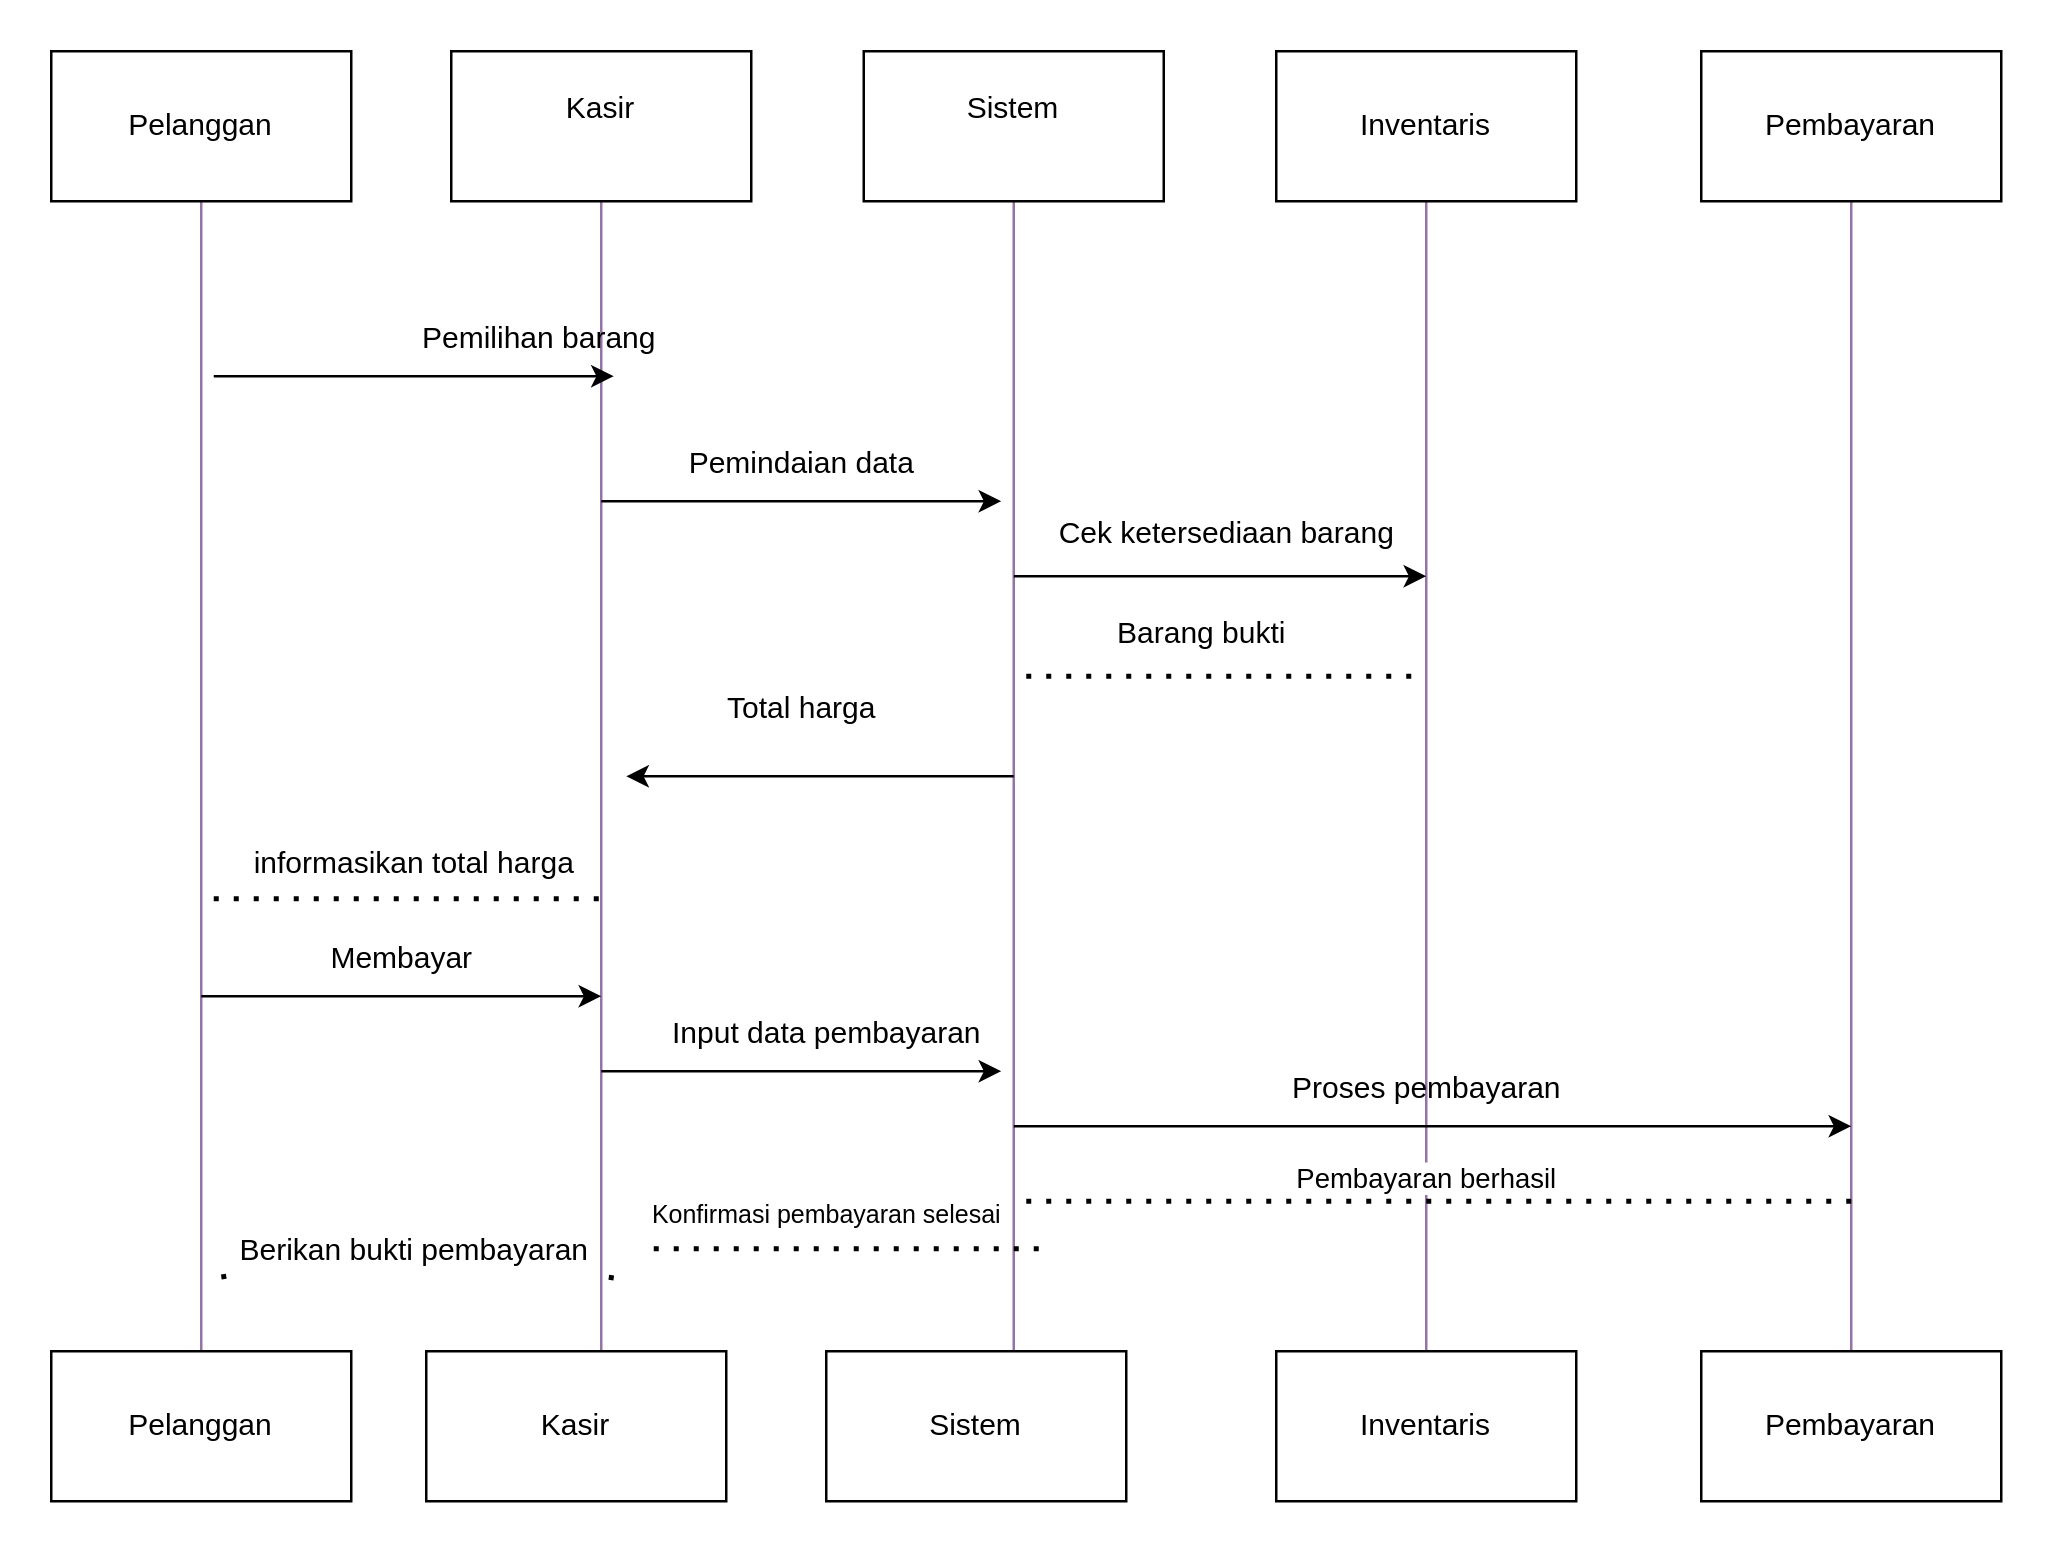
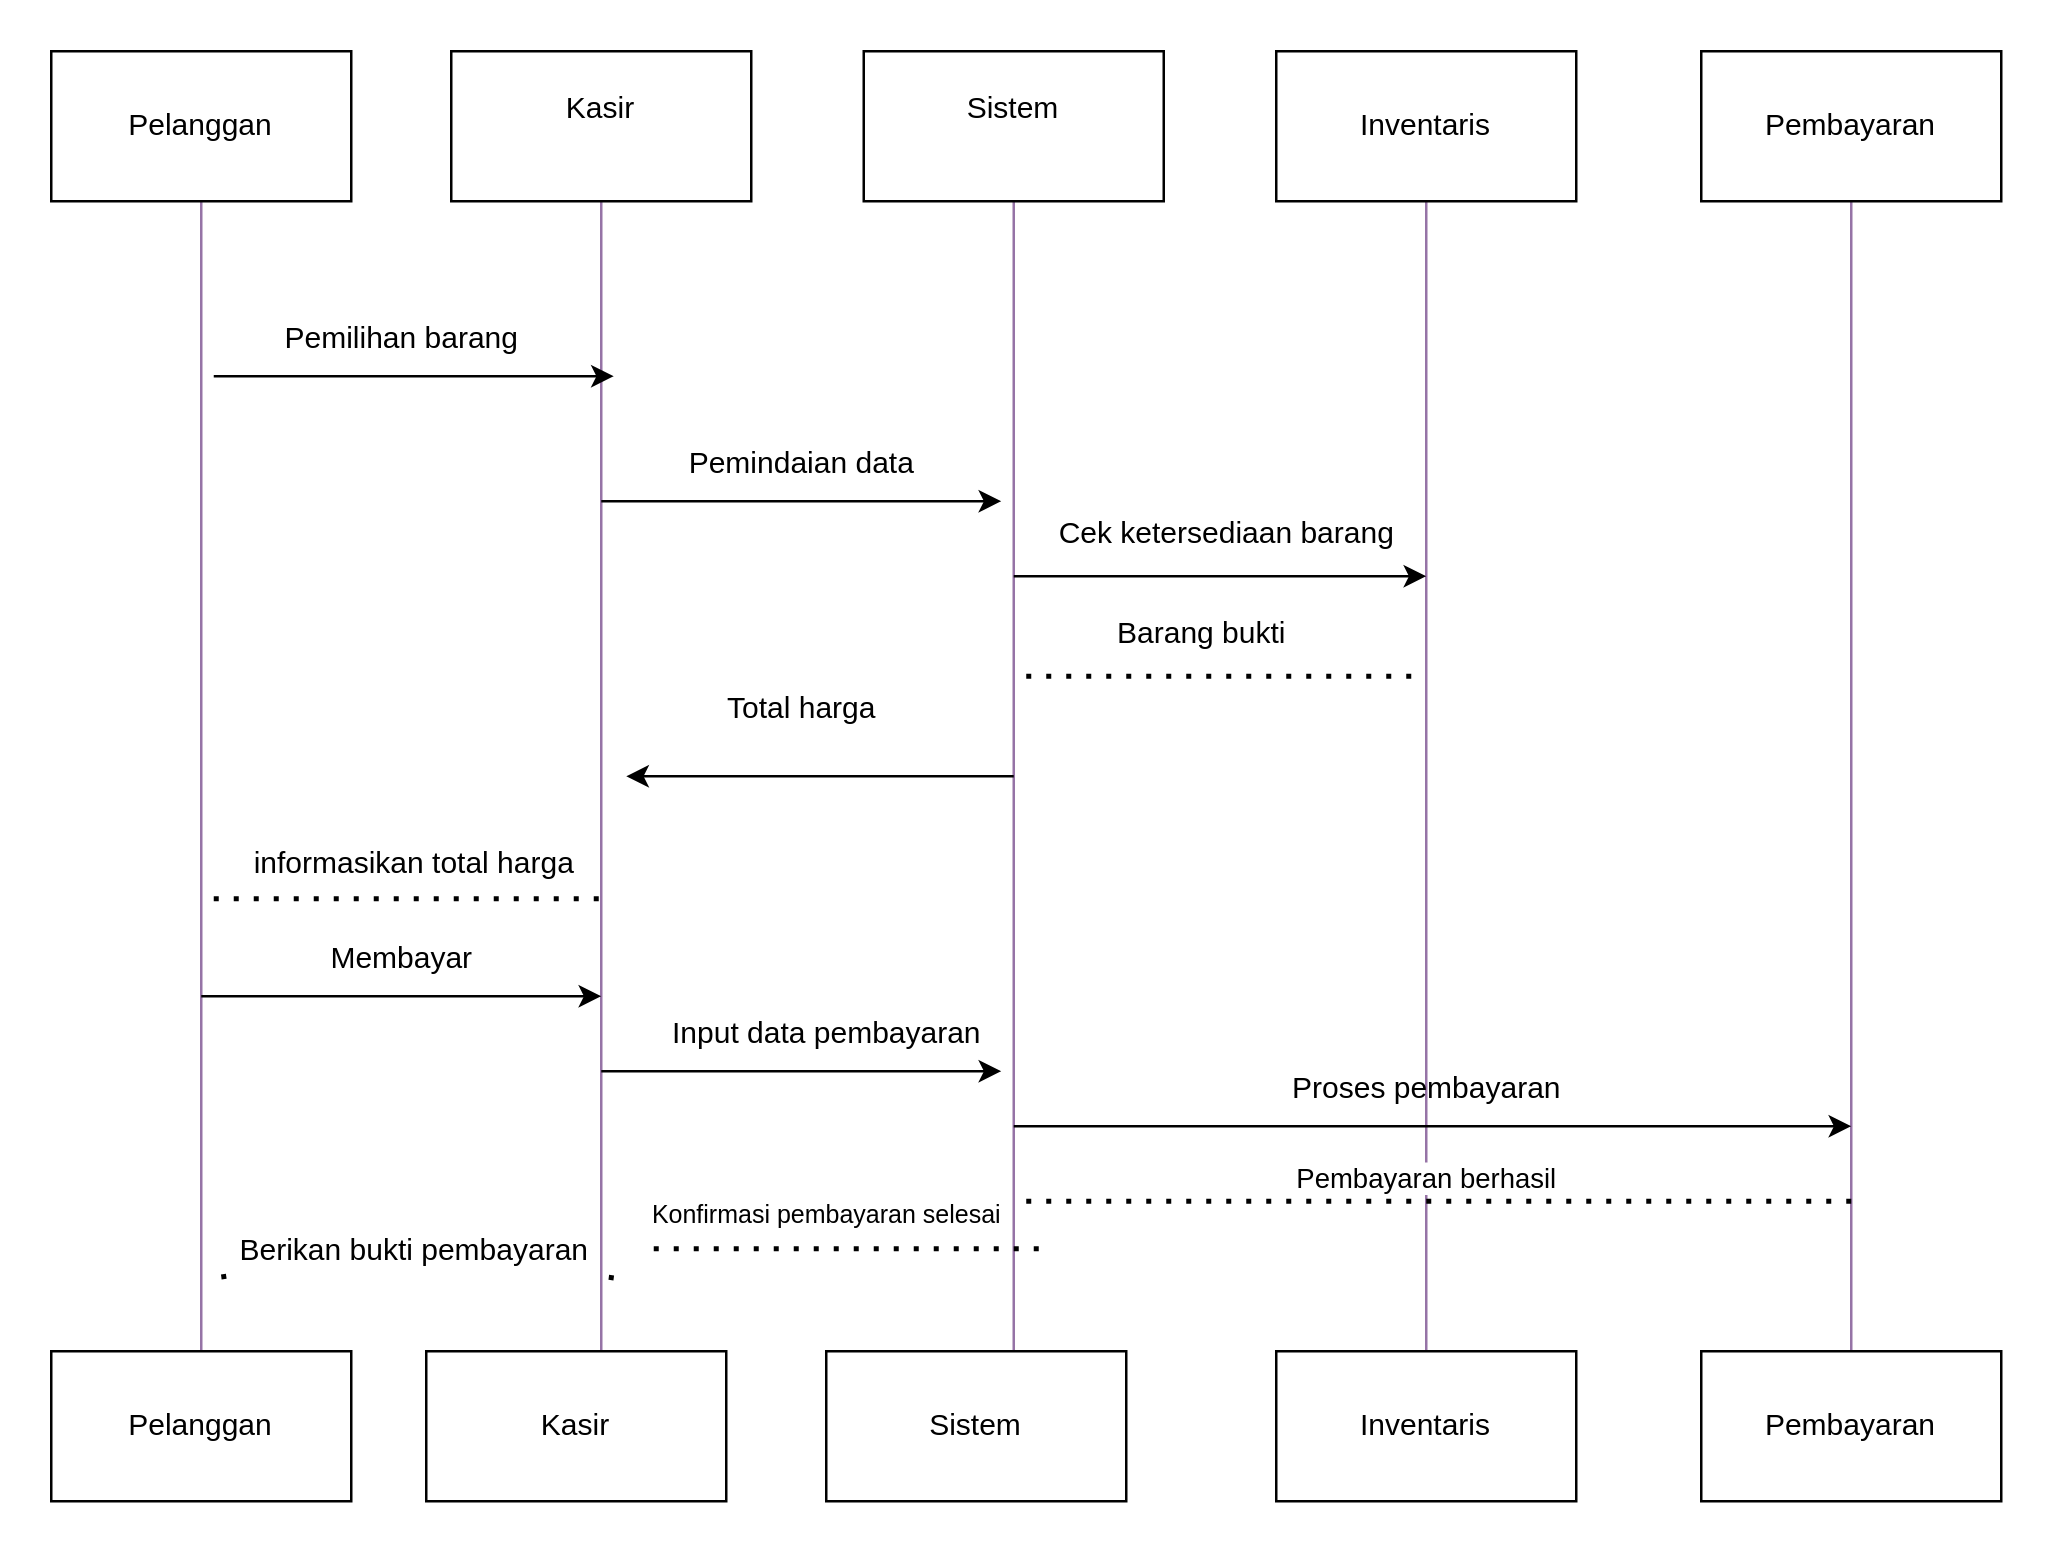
node "Pemilihan barang": moved (539, 339) -> (401, 339)
